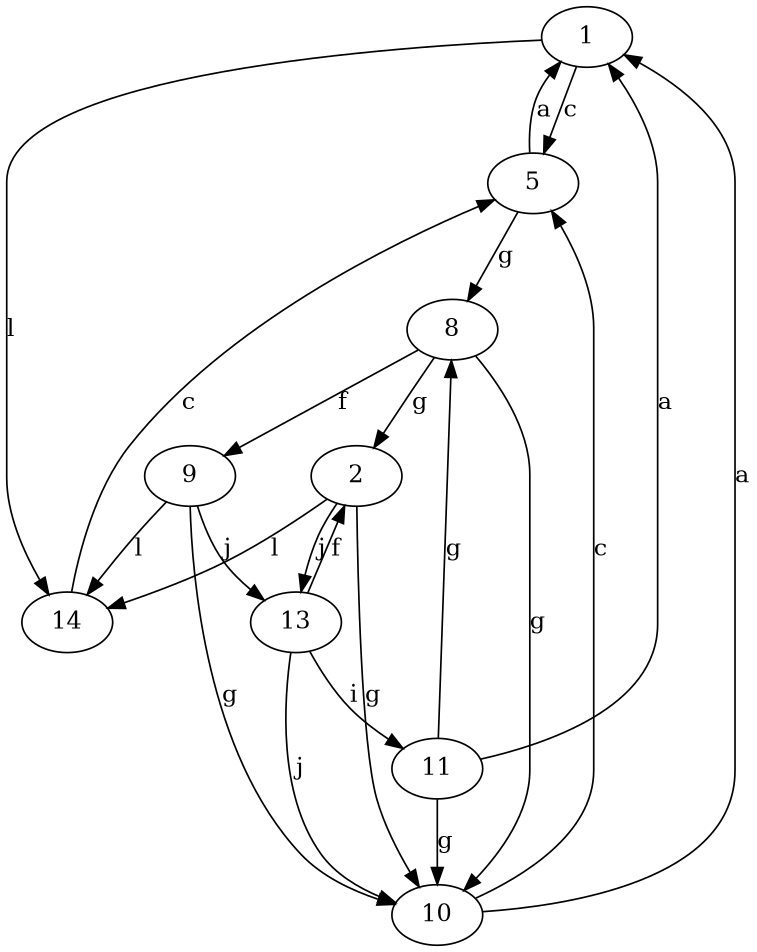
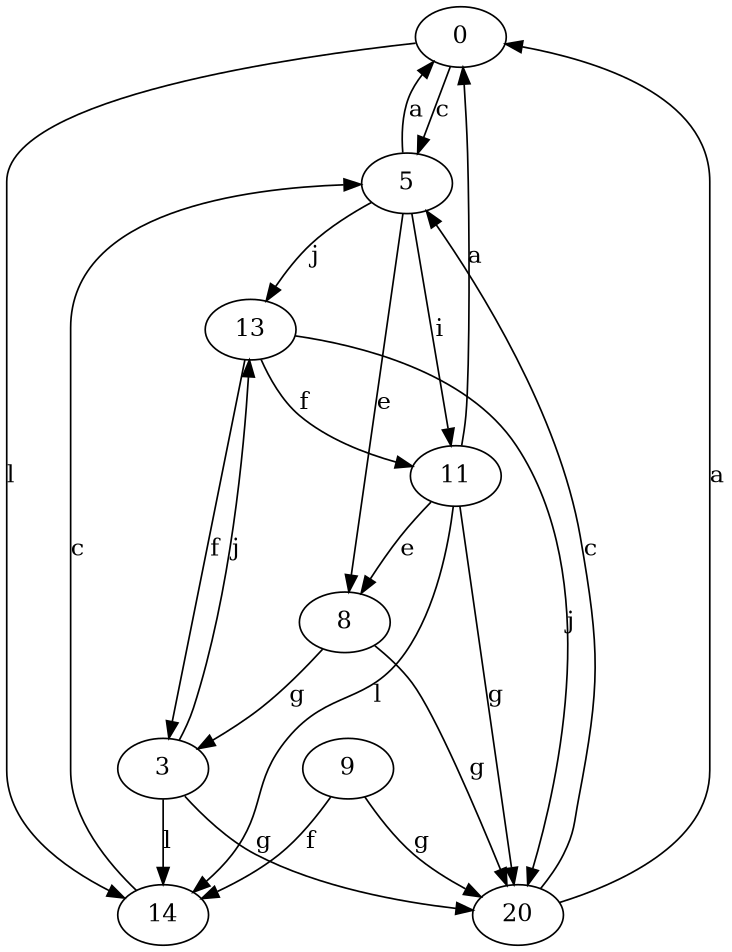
node "1": label "1" -> "0"
edge "5" -> "8": label "g" -> "e"
edge "5" -> "11": added, label "i"
edge "8" -> "9": removed, label "f"
node "2": label "2" -> "3"
edge "9" -> "14": label "l" -> "f"
edge "11" -> "8": label "g" -> "e"
edge "9" -> "13": now "5" -> "13"
edge "13" -> "11": label "i" -> "f"
edge "11" -> "14": added, label "l"
node "10": label "10" -> "20"
